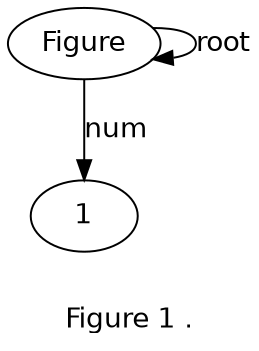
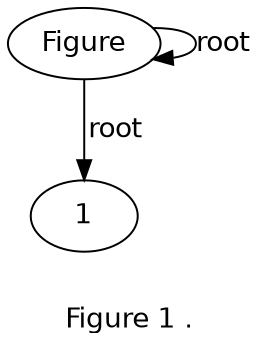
edge "Figure" -> "1": label "num" -> "root"
